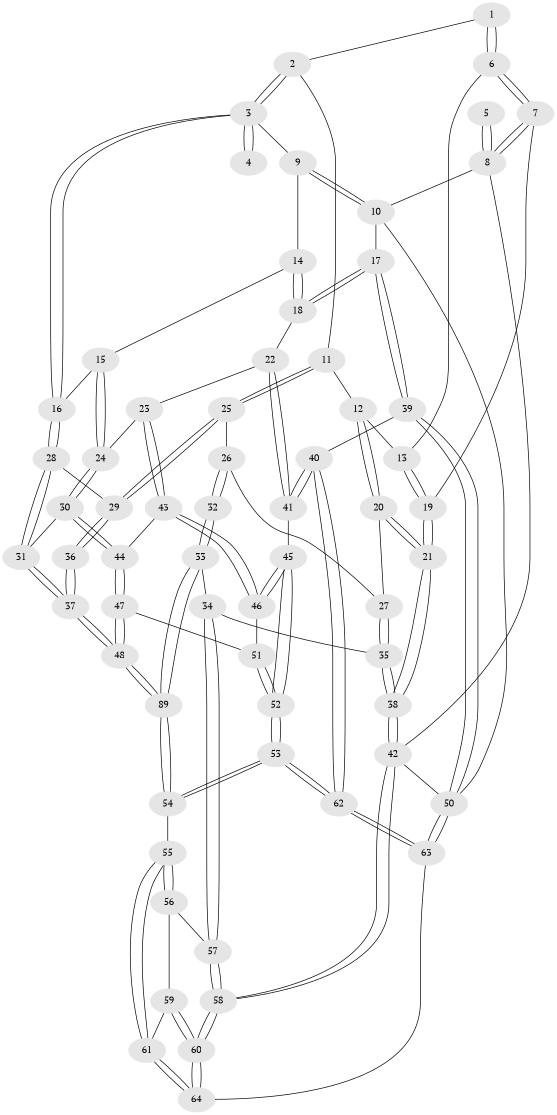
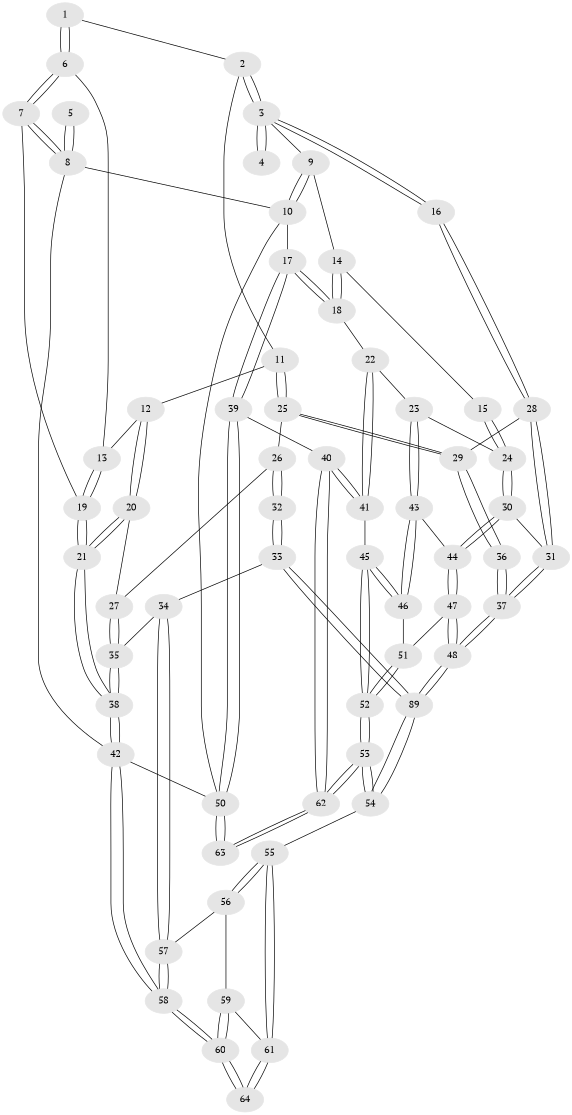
edge "15" -- "16": removed
edge "63" -- "64": removed
